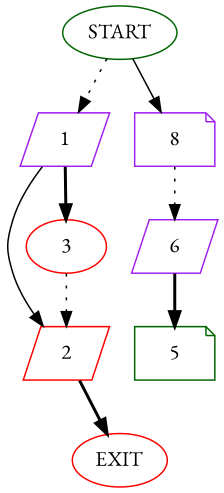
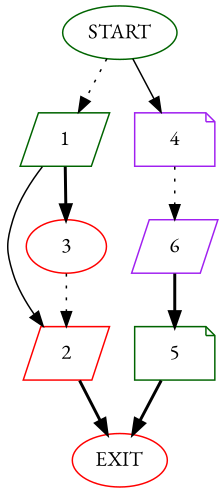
node "1": color purple -> darkgreen
node "8": label "8" -> "4"
edge "5" -> "EXIT": added
